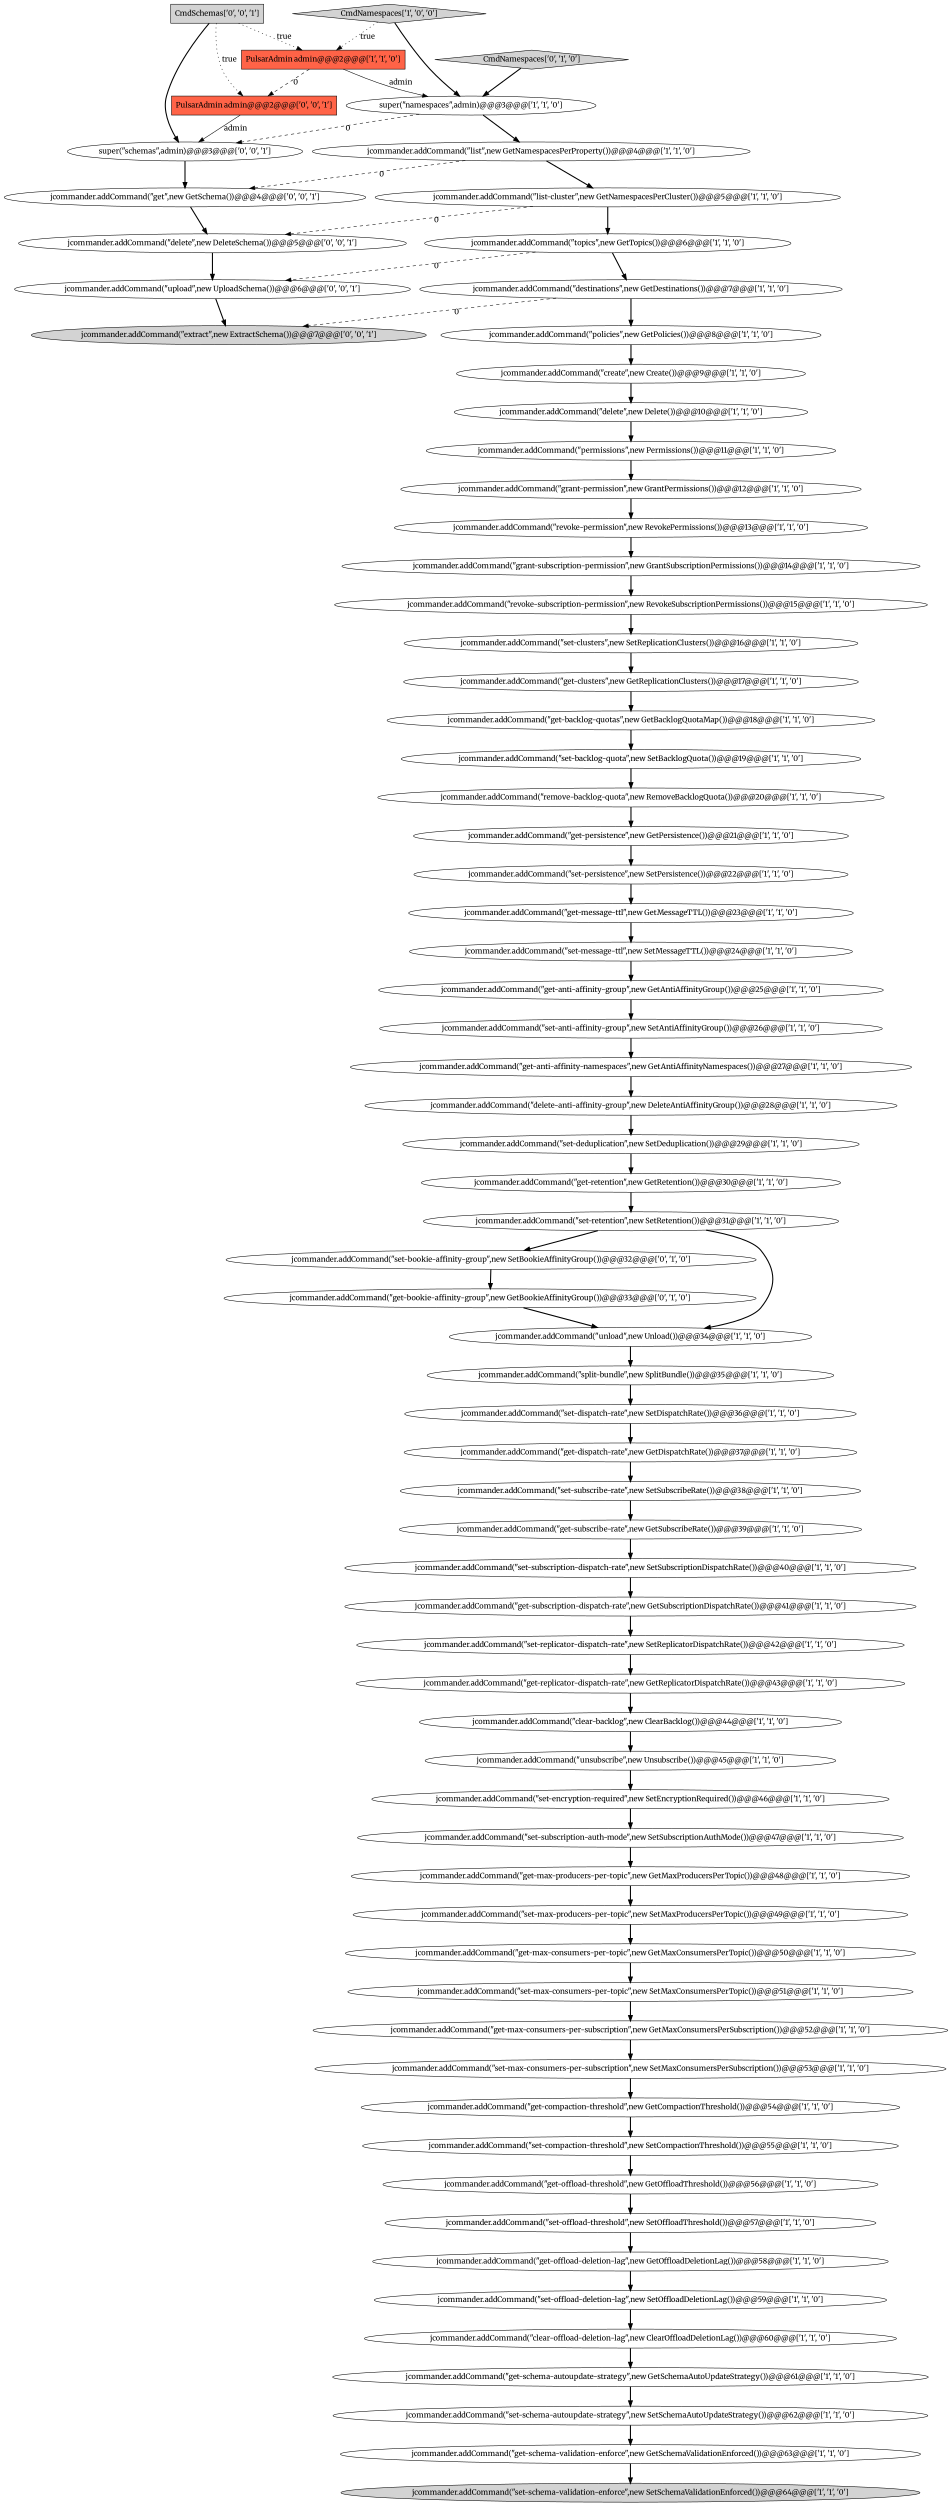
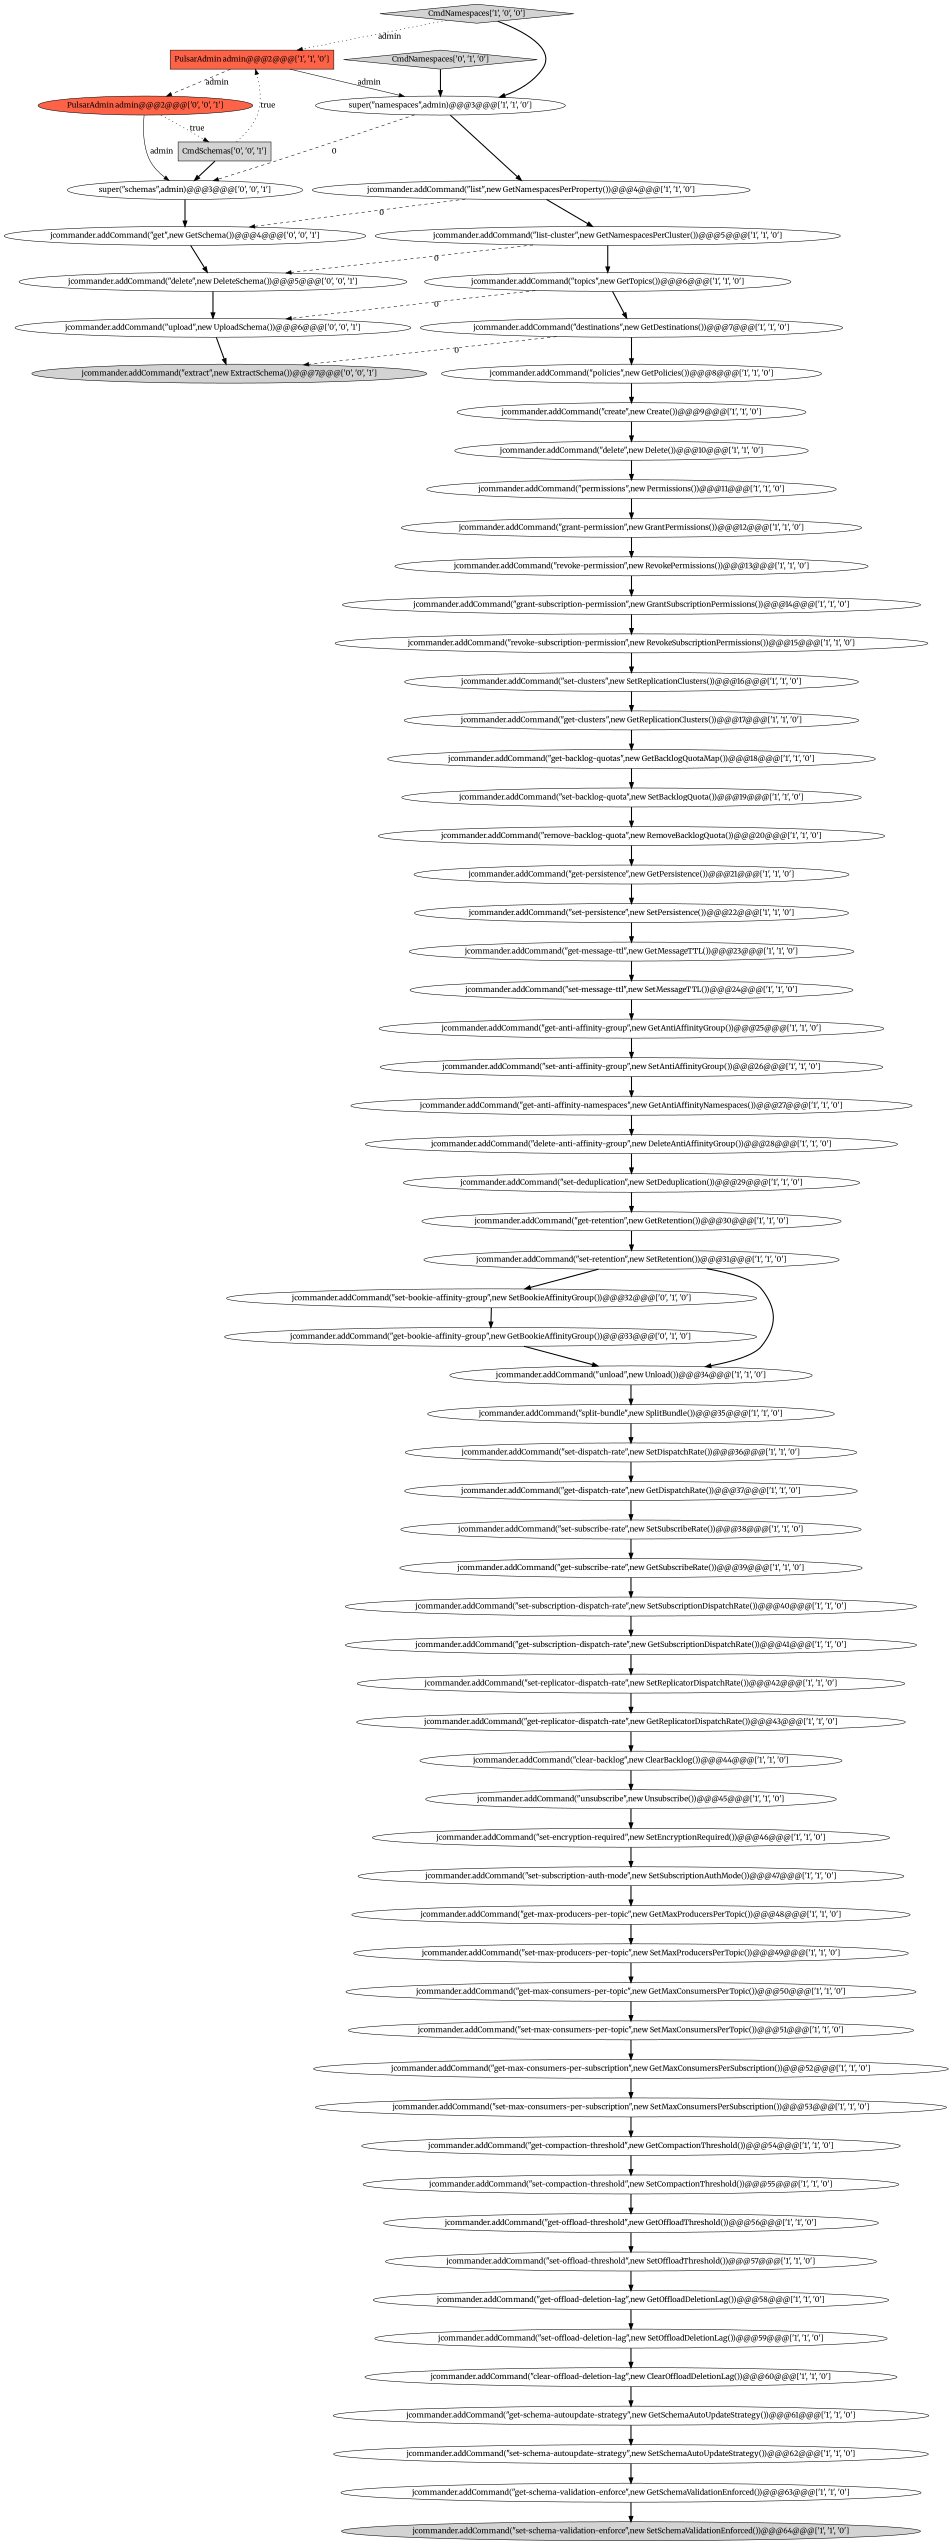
edge "CmdNamespaces['1', '0', '0']" -> "PulsarAdmin admin@@@2@@@['1', '1', '0']": label "true" -> "admin"
edge "CmdSchemas['0', '0', '1']" -> "PulsarAdmin admin@@@2@@@['0', '0', '1']": reversed
edge "PulsarAdmin admin@@@2@@@['1', '1', '0']" -> "PulsarAdmin admin@@@2@@@['0', '0', '1']": label "0" -> "admin"
node "PulsarAdmin admin@@@2@@@['0', '0', '1']": shape box -> ellipse
